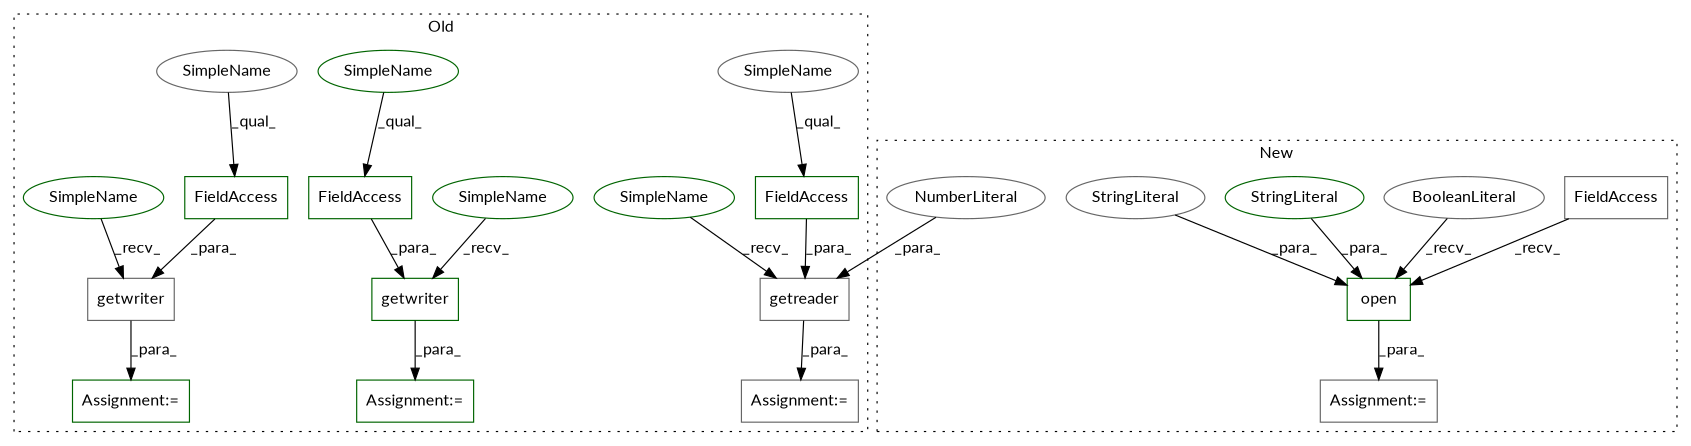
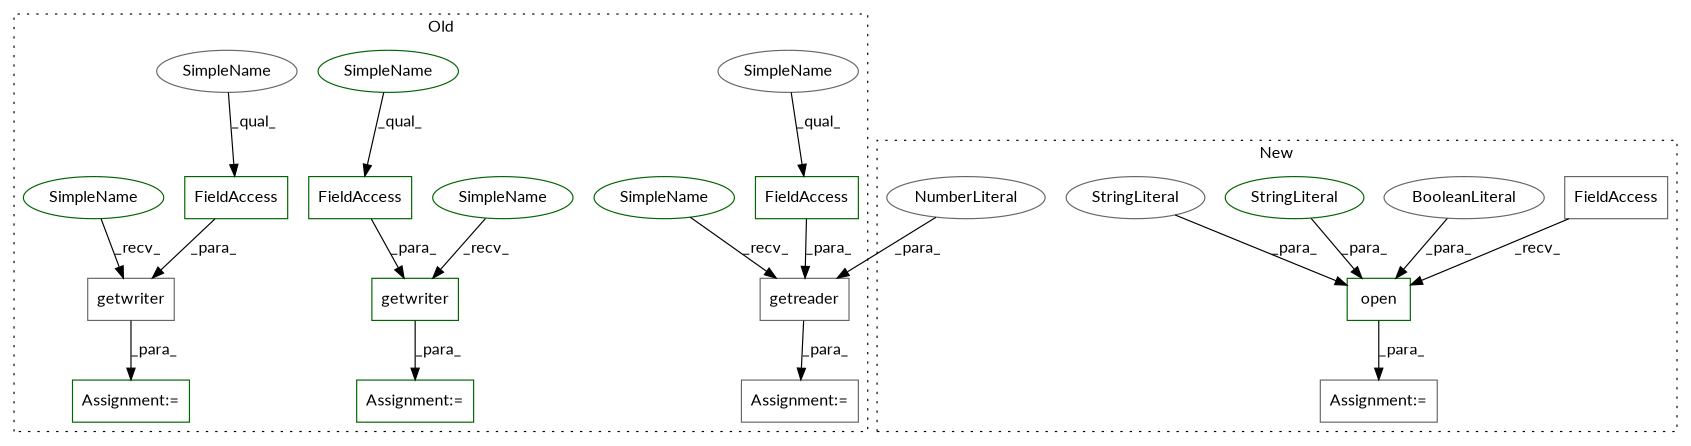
edge "BooleanLiteral" -> "open": label "_recv_" -> "_para_"
